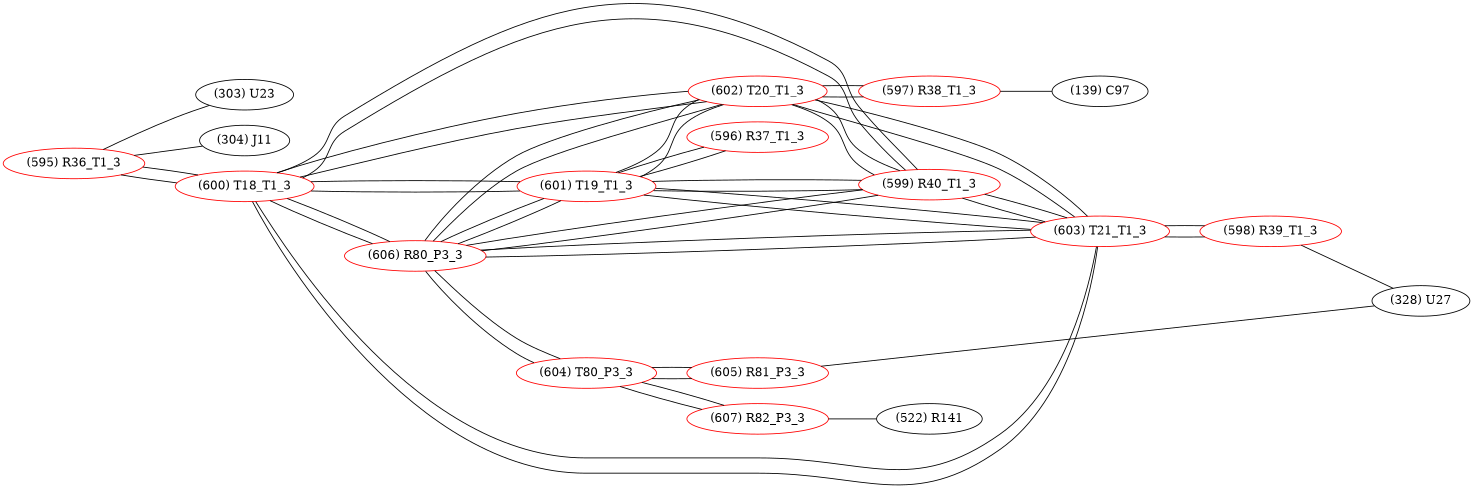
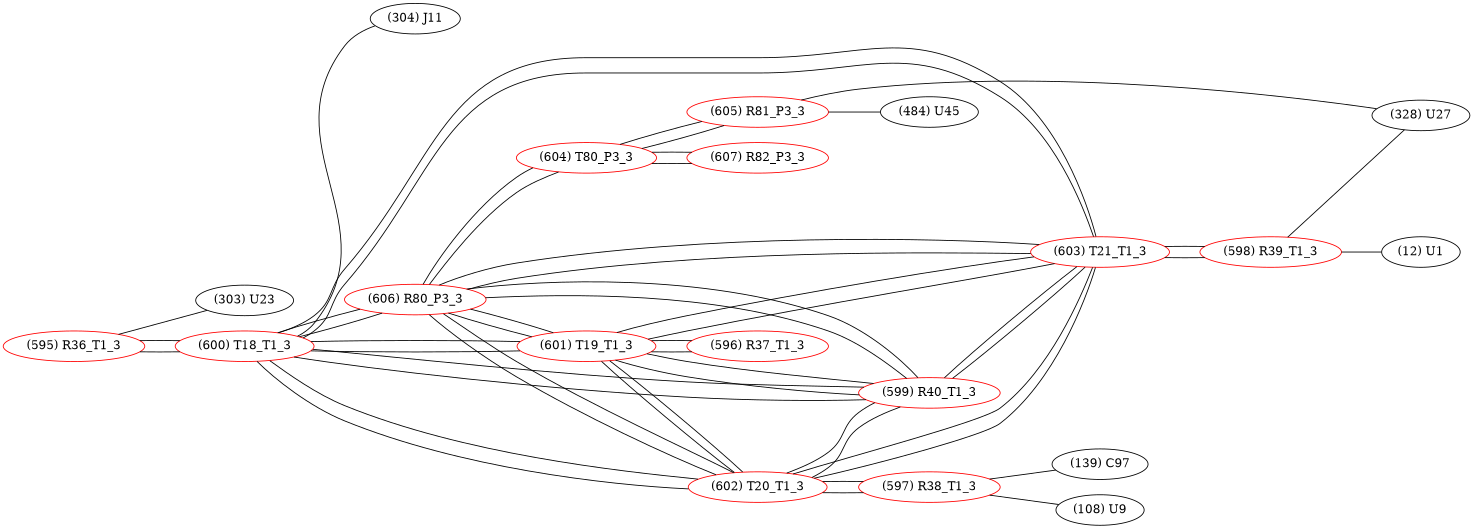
node "(484) U45": added
edge "(304) J11" -- "(595) R36_T1_3": now "(304) J11" -- "(600) T18_T1_3"
node "(12) U1": added
node "(522) R141": removed
node "(108) U9": added
